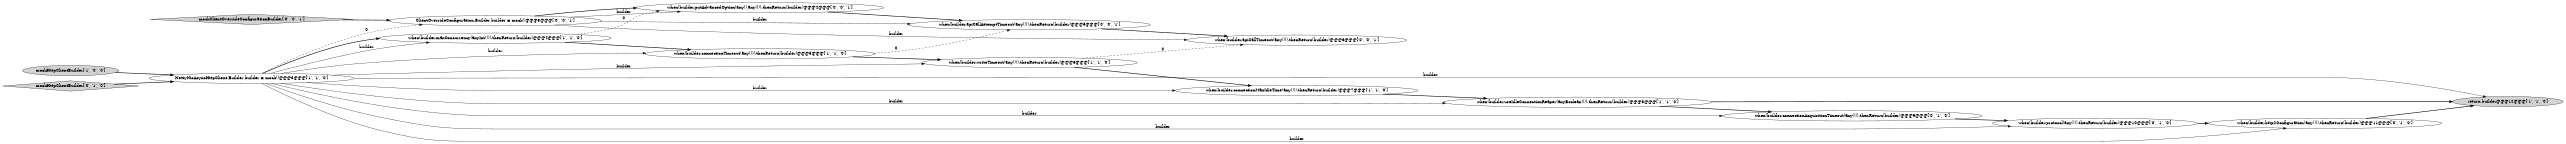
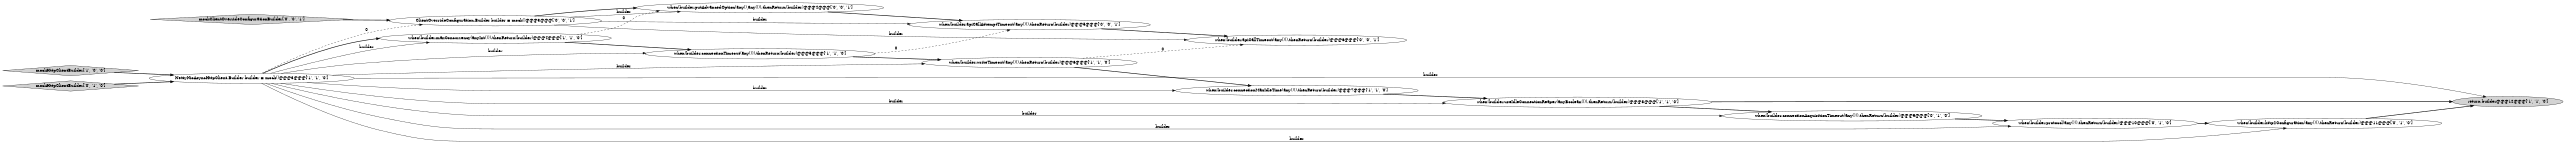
node "mockHttpClientBuilder['1', '0', '0']": shape ellipse -> diamond
